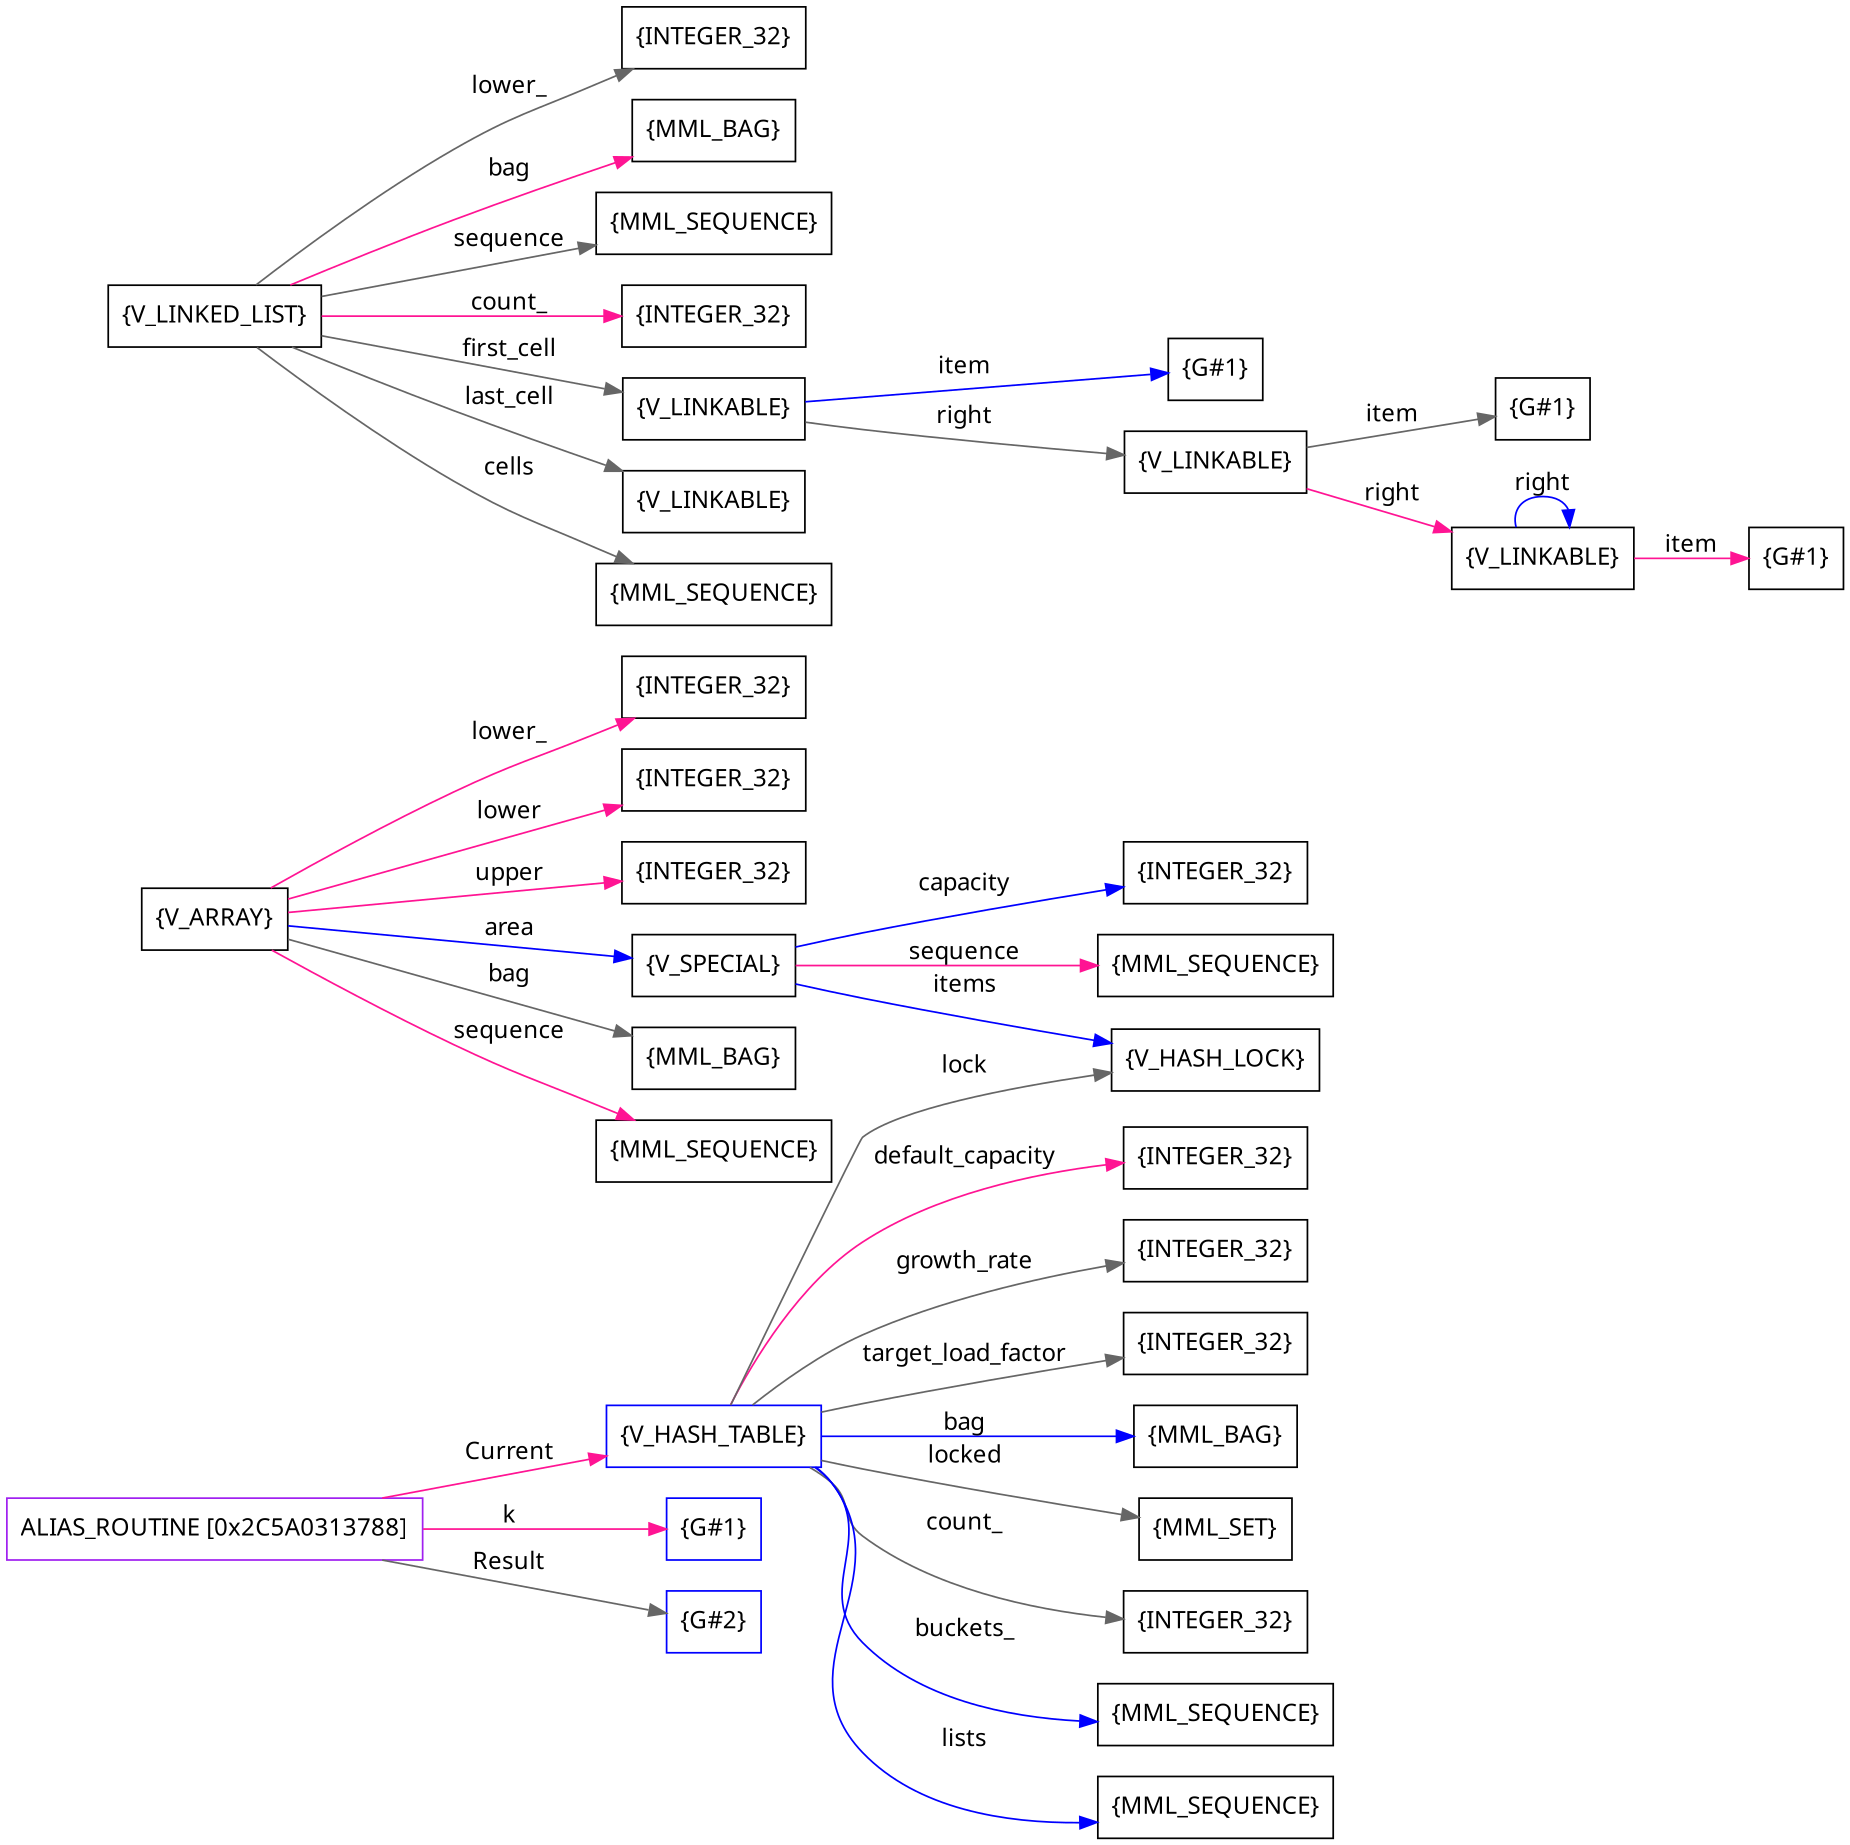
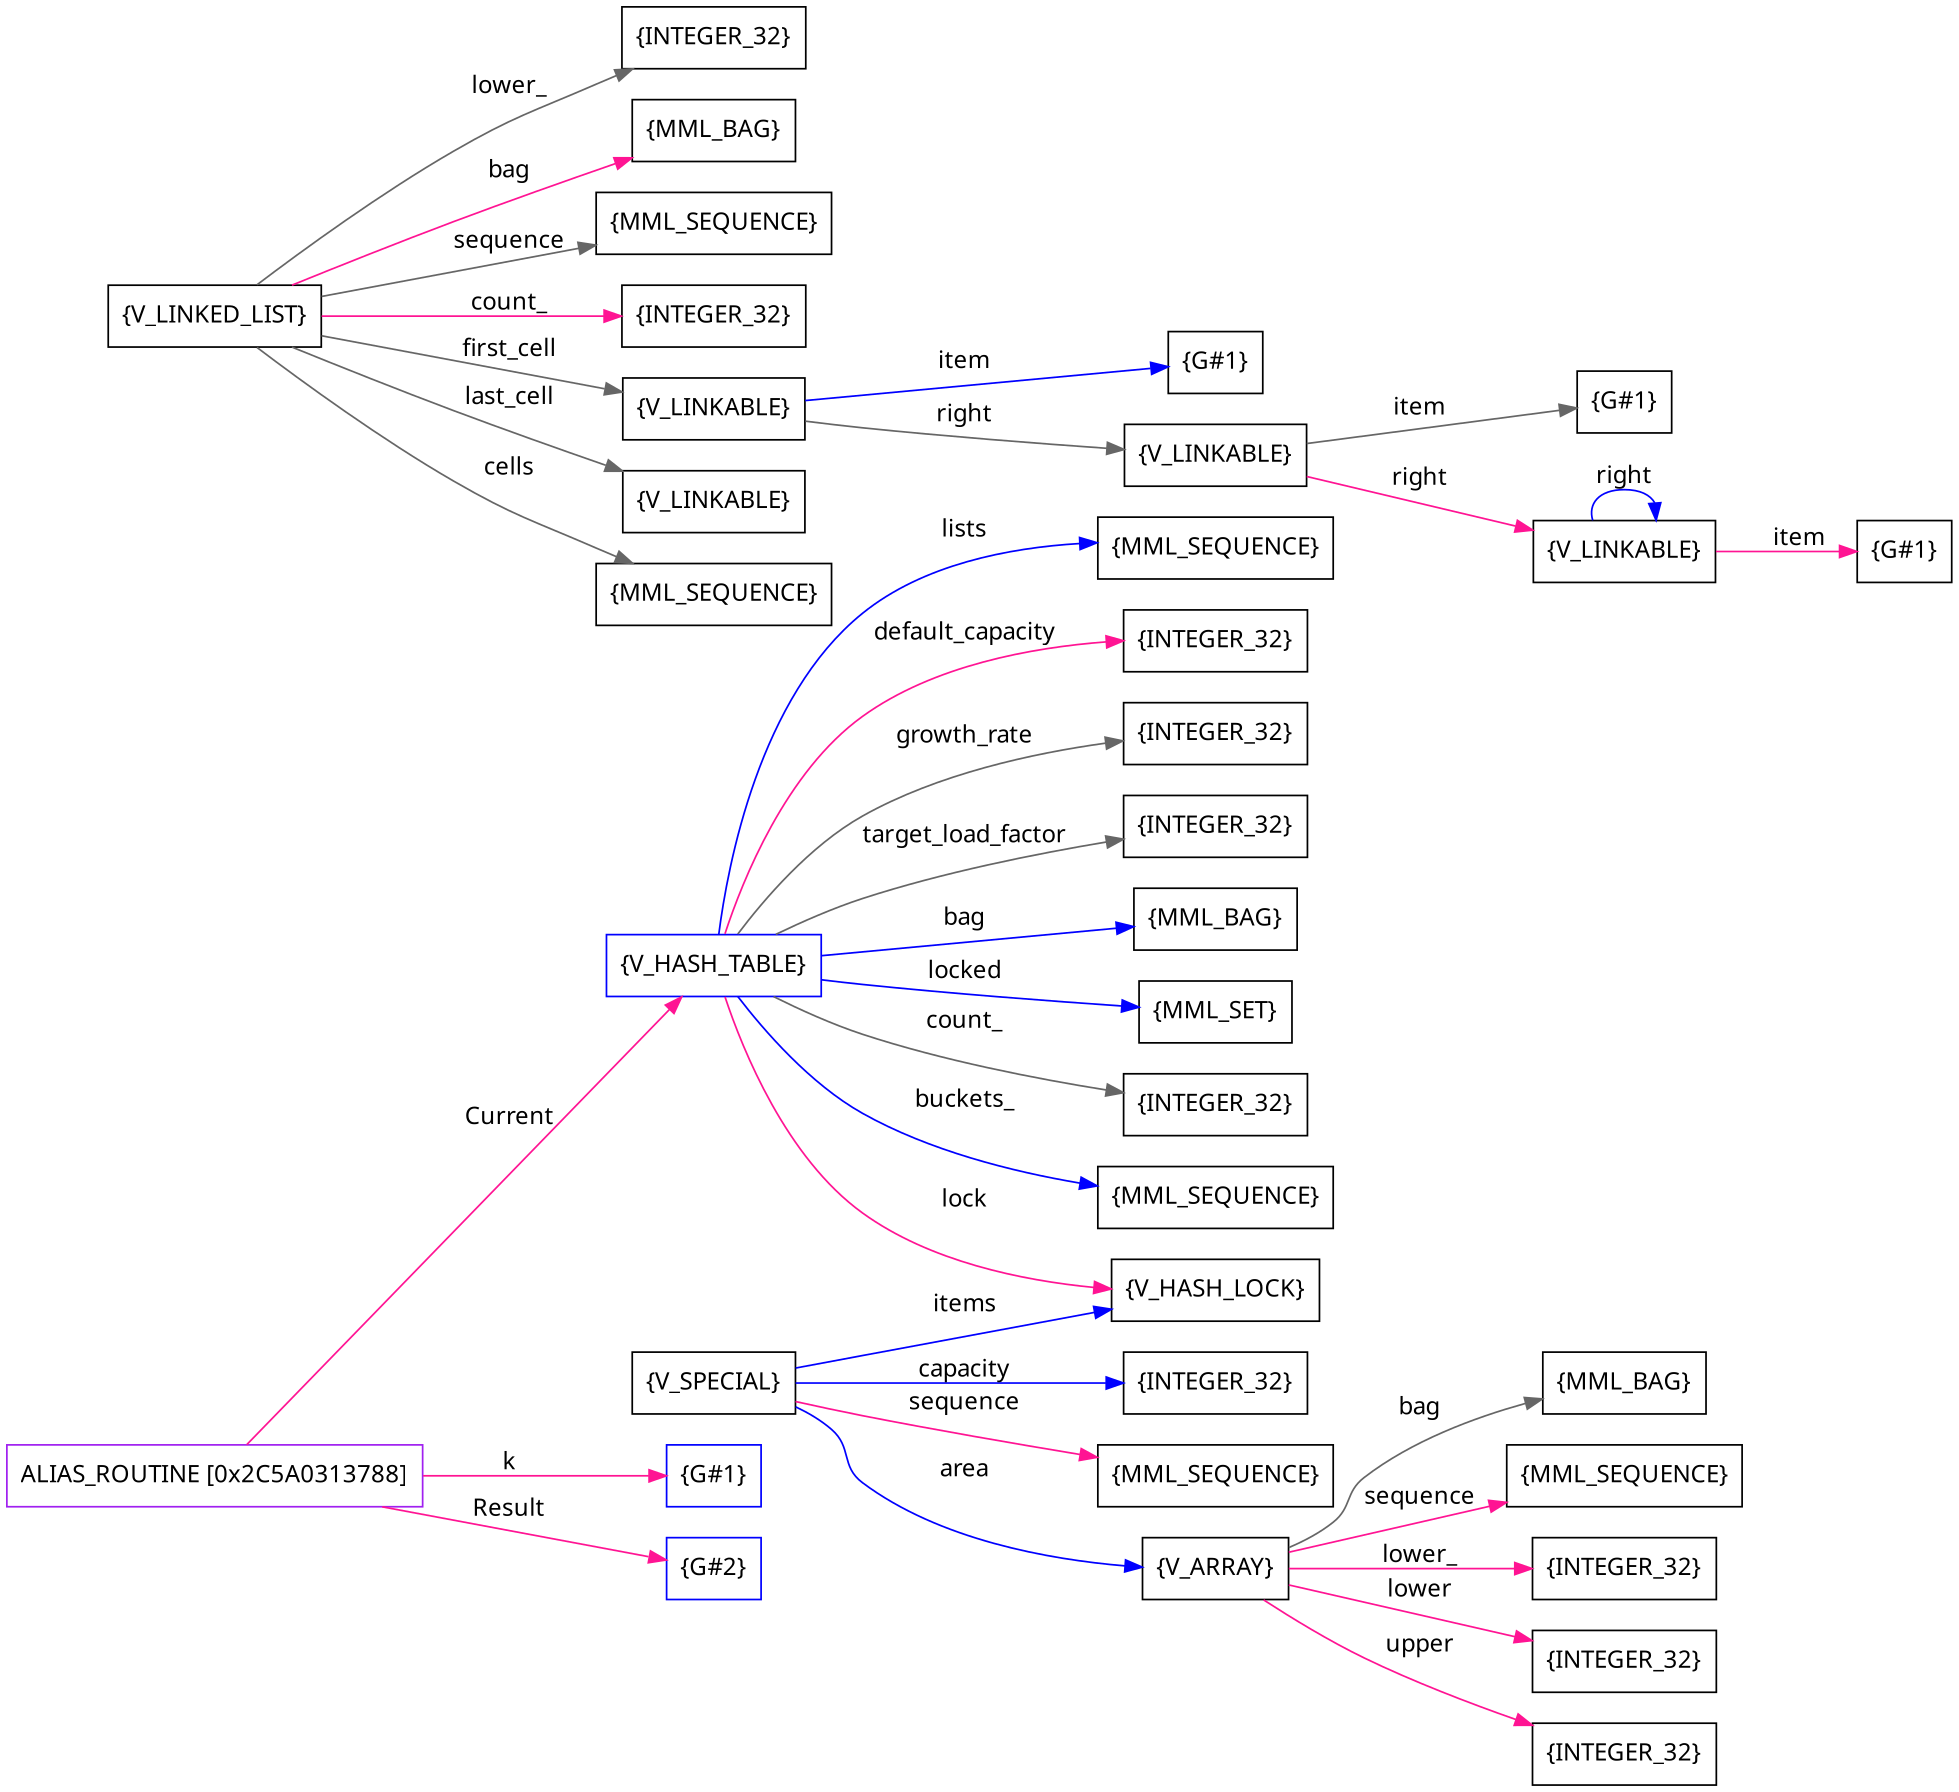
edge "{V_ARRAY}" -> "{V_SPECIAL}": reversed
edge "{V_HASH_TABLE}" -> "{V_HASH_LOCK}": color gray40 -> deeppink
edge "{V_HASH_TABLE}" -> "{MML_SET}": color gray40 -> blue
edge "ALIAS_ROUTINE [0x2C5A0313788]" -> "{G#2}": color gray40 -> deeppink
